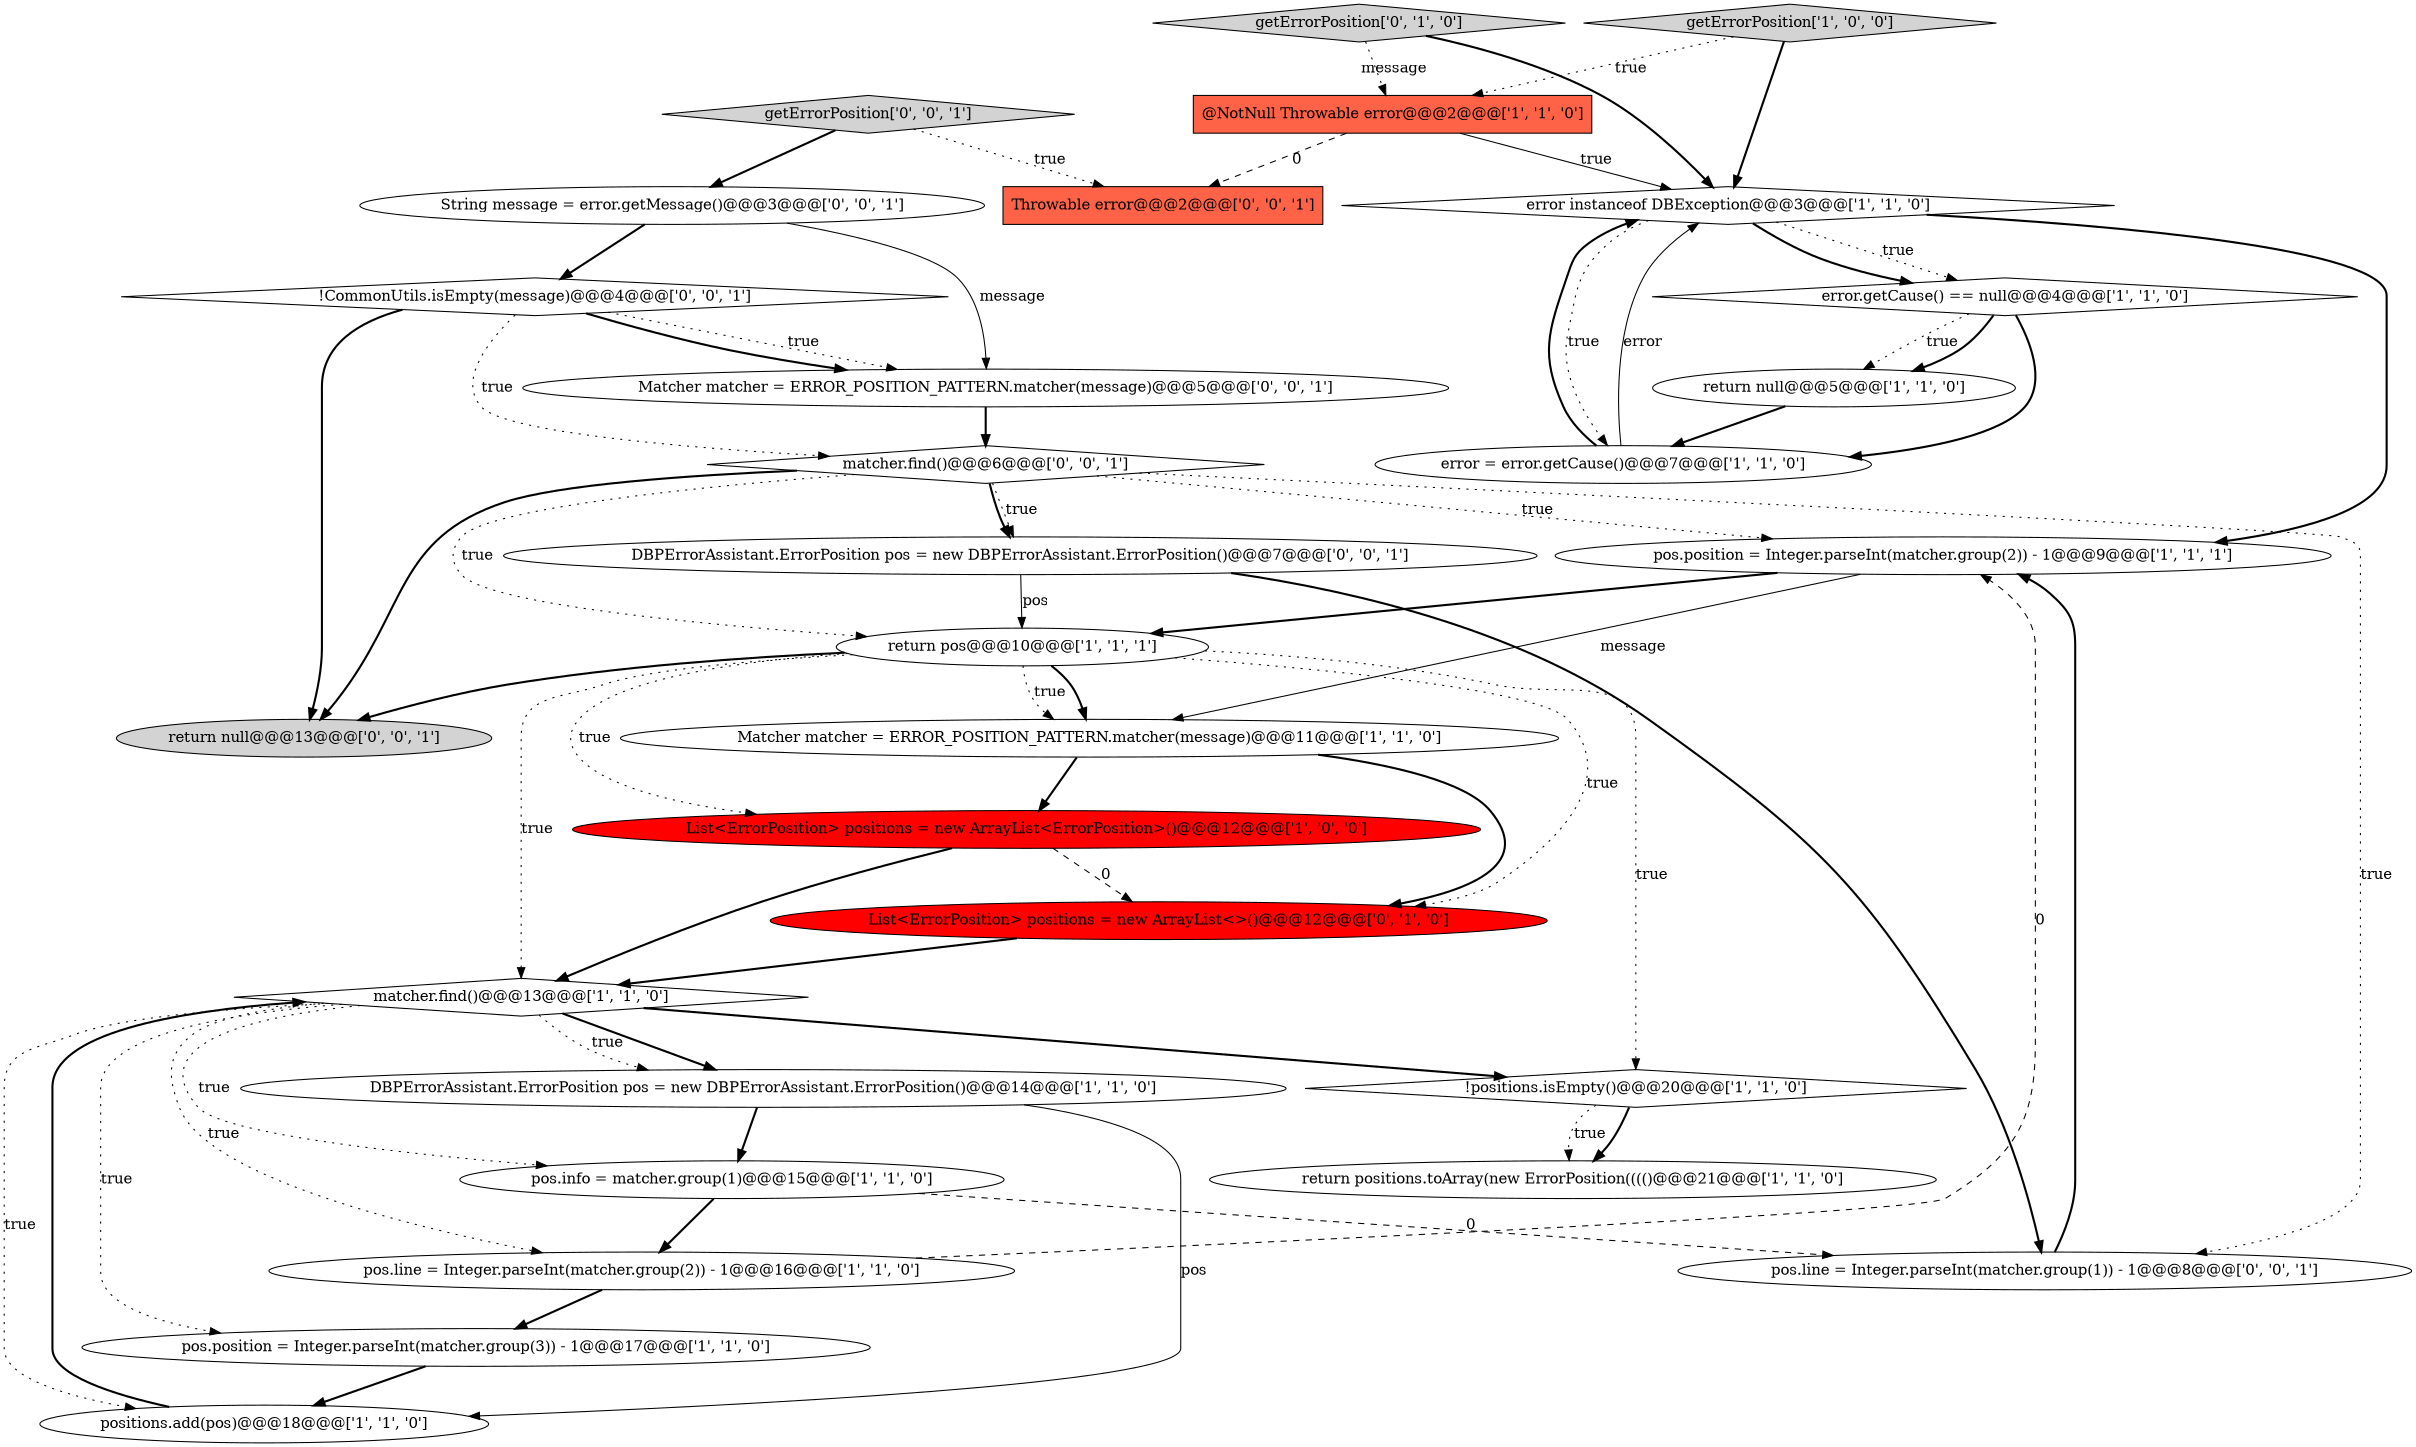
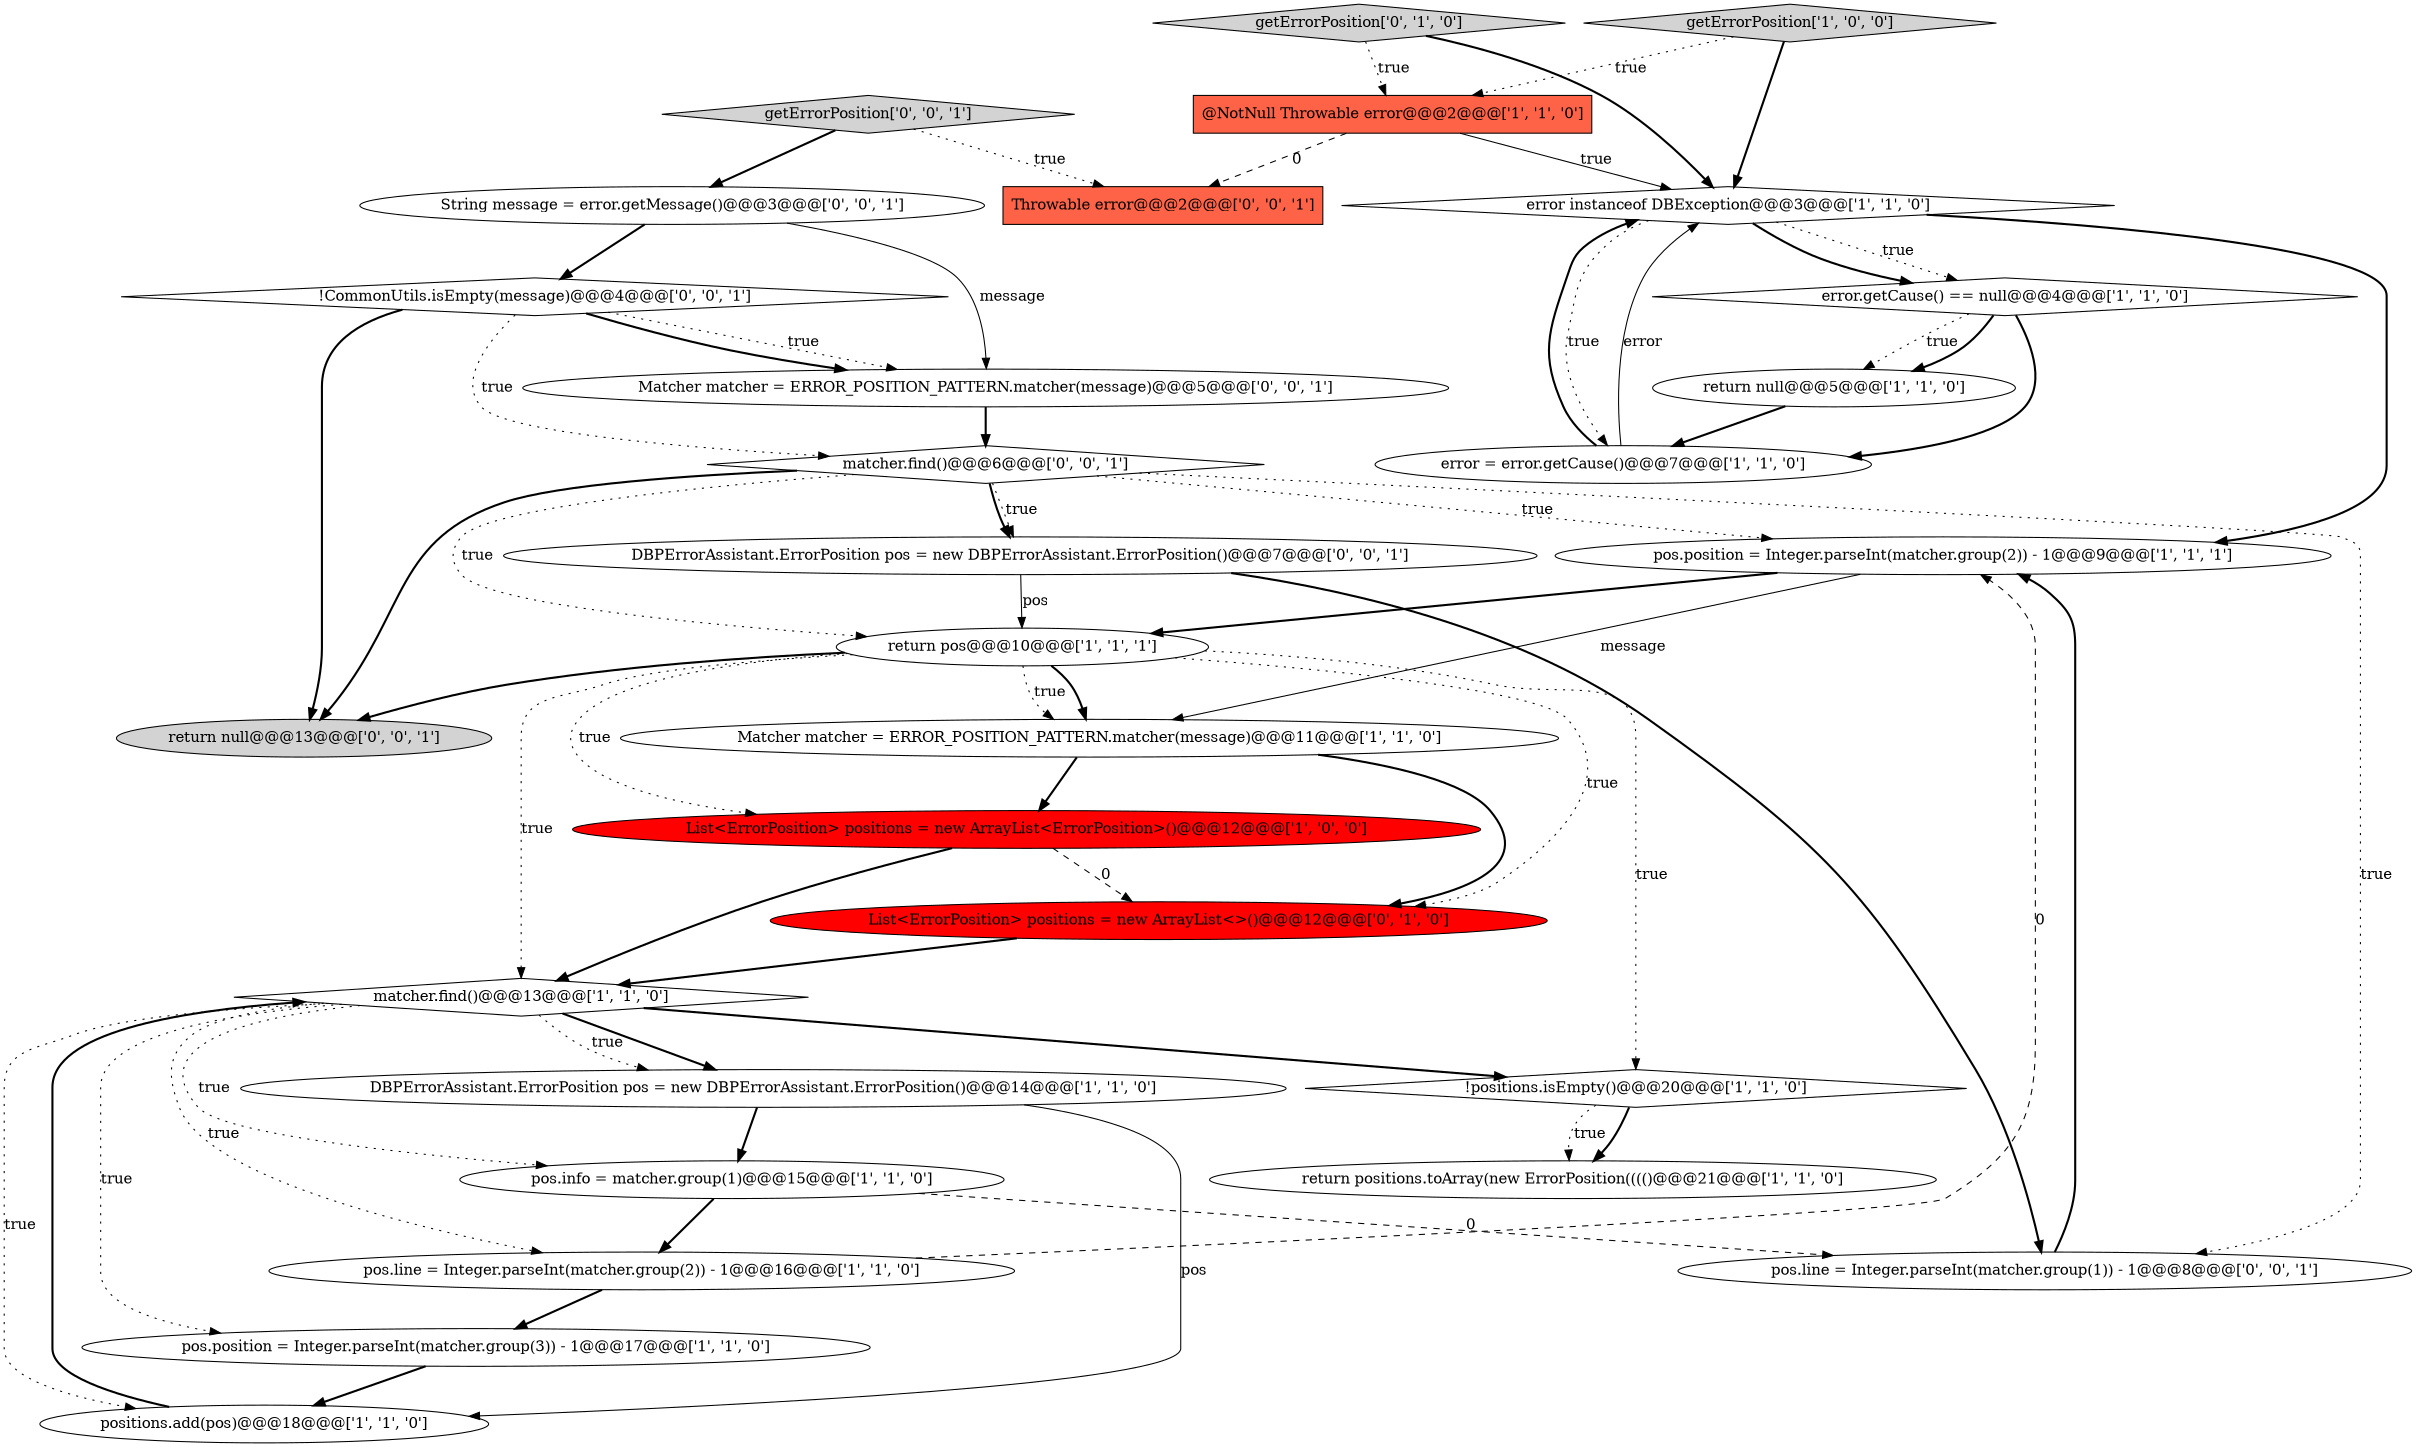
edge "getErrorPosition['0', '1', '0']" -> "@NotNull Throwable error@@@2@@@['1', '1', '0']": label "message" -> "true"
